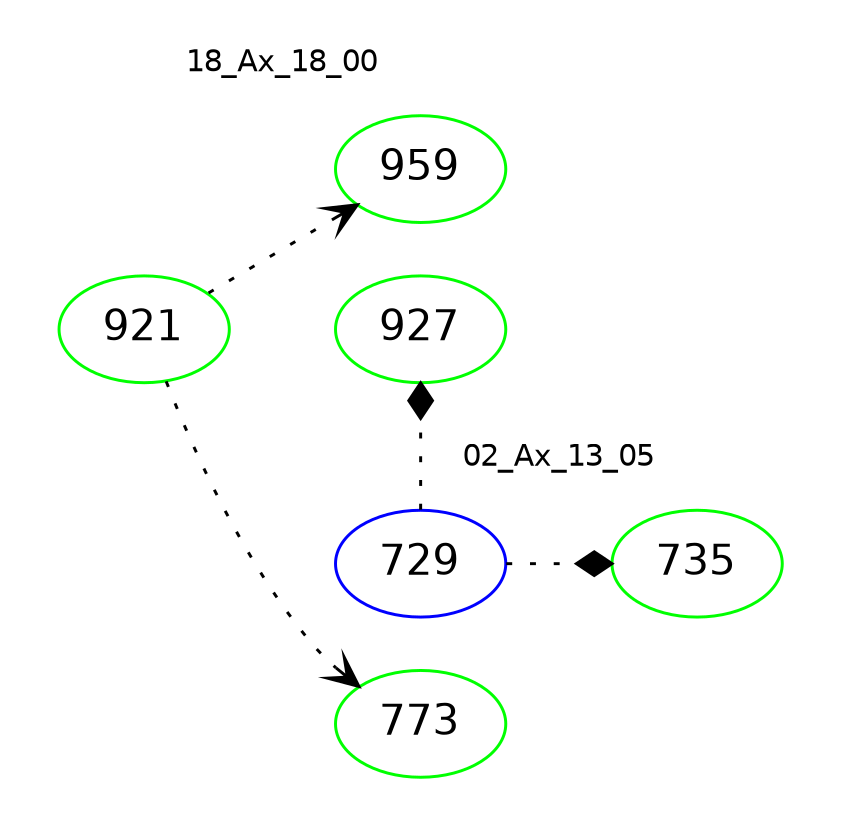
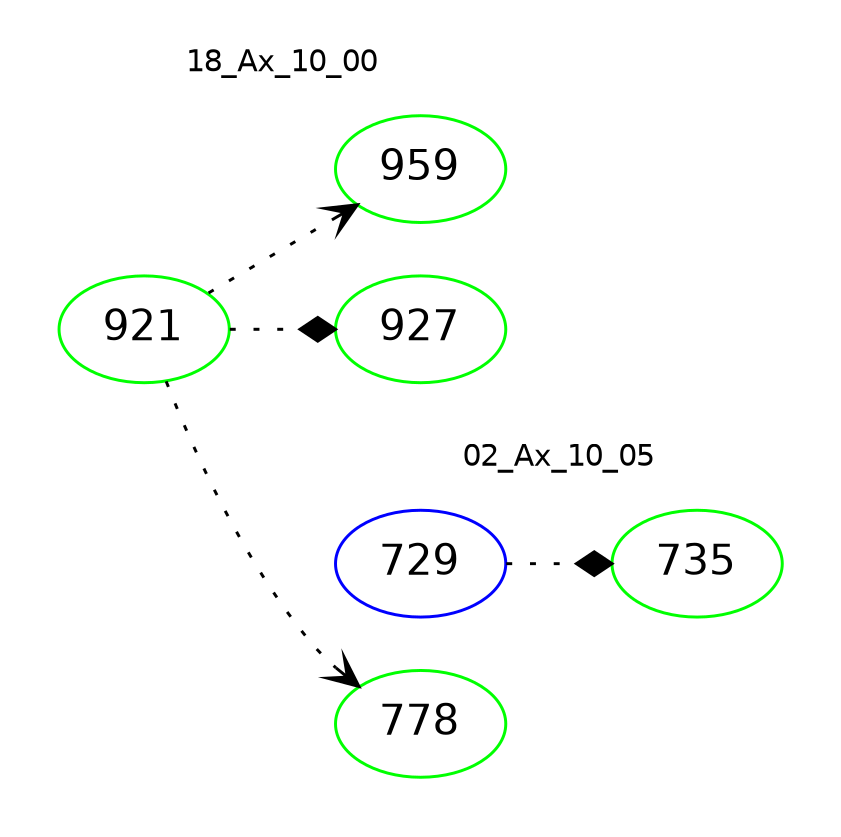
cluster "18_Ax_18_00": label "18_Ax_18_00" -> "18_Ax_10_00"
cluster "02_Ax_13_05": label "02_Ax_13_05" -> "02_Ax_10_05"
edge "729" -> "927": now "921" -> "927"
node "773": label "773" -> "778"
